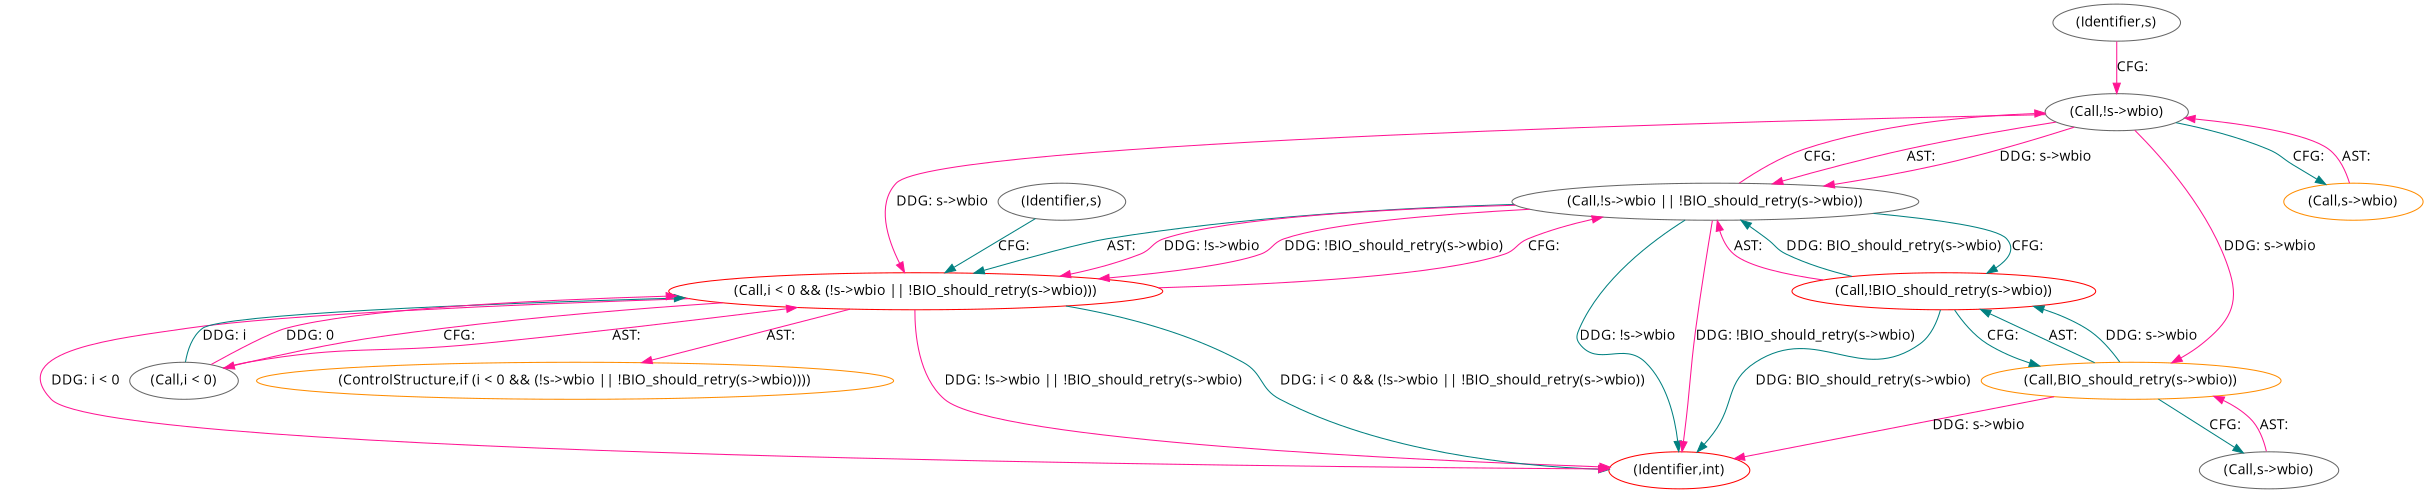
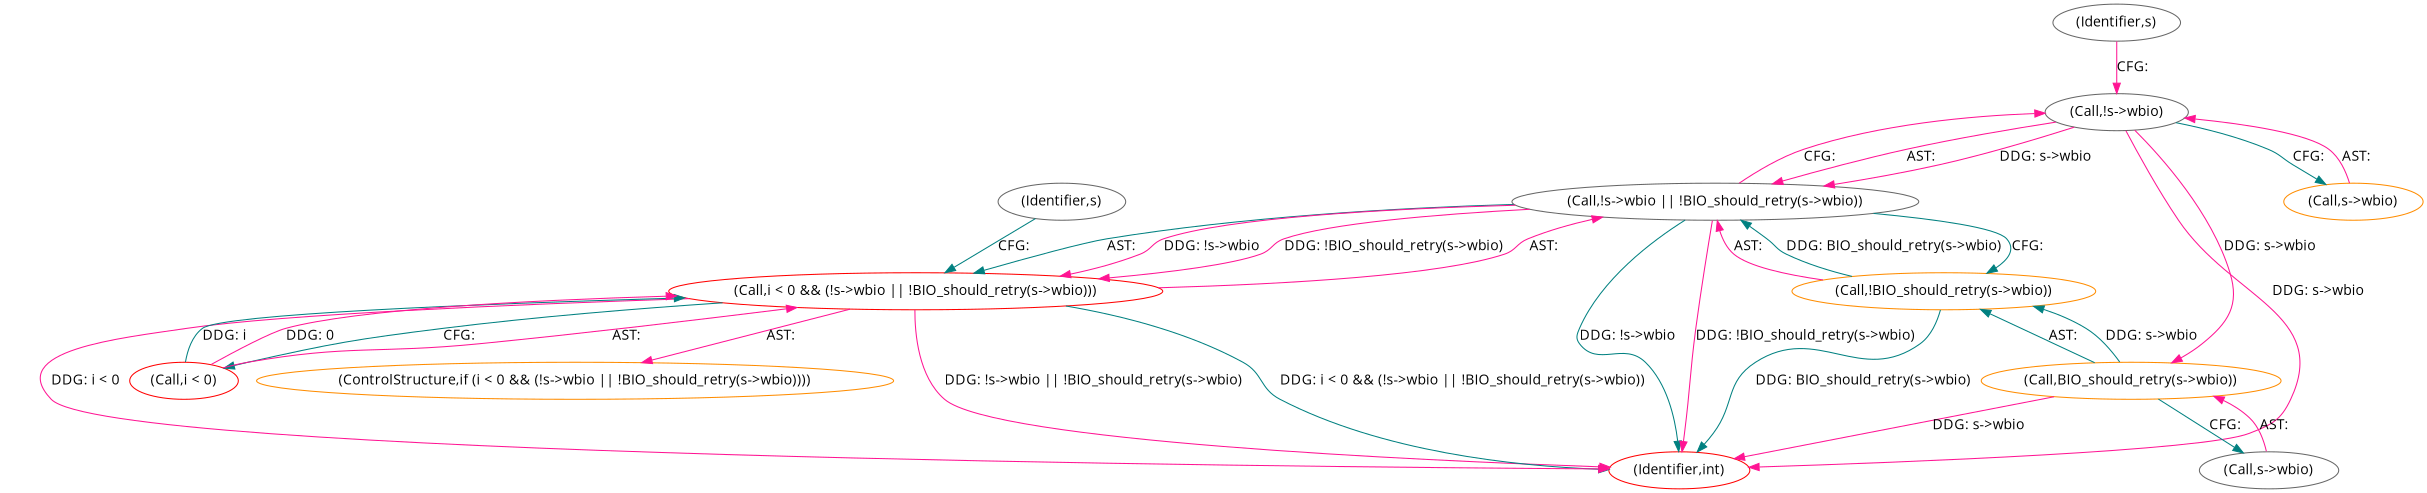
edge "(Call,!s->wbio)" -> "(Call,i < 0 && (!s->wbio || !BIO_should_retry(s->wbio)))": now "(Call,!s->wbio)" -> "(Identifier,int)"
edge "(Call,i < 0 && (!s->wbio || !BIO_should_retry(s->wbio)))" -> "(Call,!s->wbio || !BIO_should_retry(s->wbio))": label "CFG: " -> "AST: "
node "(Call,!BIO_should_retry(s->wbio))": color red -> darkorange
edge "(Call,i < 0 && (!s->wbio || !BIO_should_retry(s->wbio)))" -> "(Call,i < 0)": color deeppink -> teal
edge "(Call,!BIO_should_retry(s->wbio))" -> "(Call,BIO_should_retry(s->wbio))": removed, label "CFG:"
node "(Call,i < 0)": color gray40 -> red
